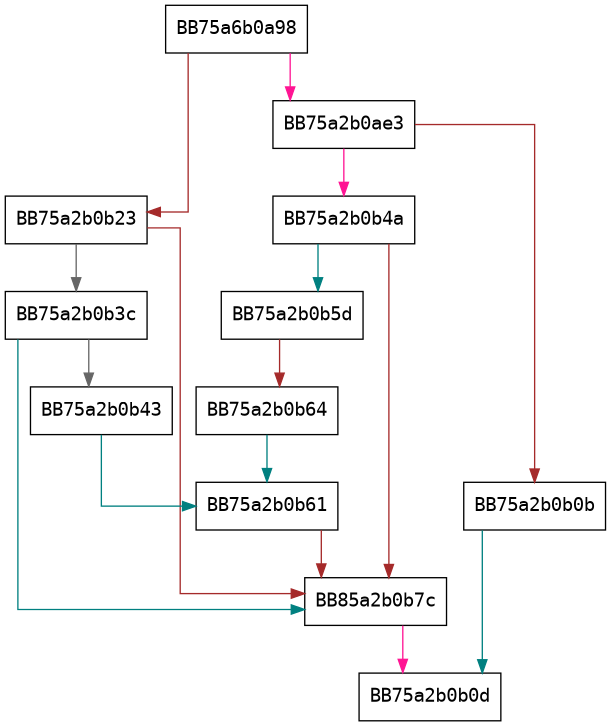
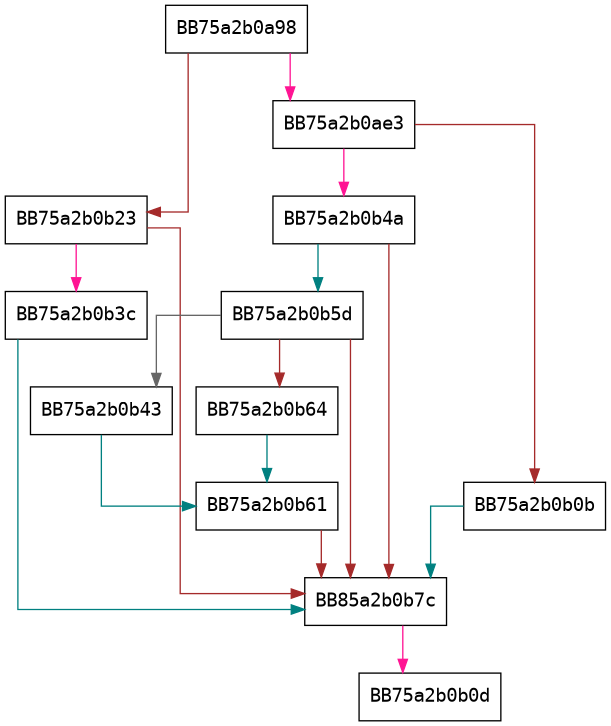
node "BB75a6b0a98": label "BB75a6b0a98" -> "BB75a2b0a98"
edge "BB75a2b0b23" -> "BB75a2b0b3c": color gray40 -> deeppink
edge "BB75a2b0b3c" -> "BB75a2b0b43": now "BB75a2b0b5d" -> "BB75a2b0b43"
edge "BB75a2b0b5d" -> "BB85a2b0b7c": added
edge "BB75a2b0b0b" -> "BB75a2b0b0d": now "BB75a2b0b0b" -> "BB85a2b0b7c"
